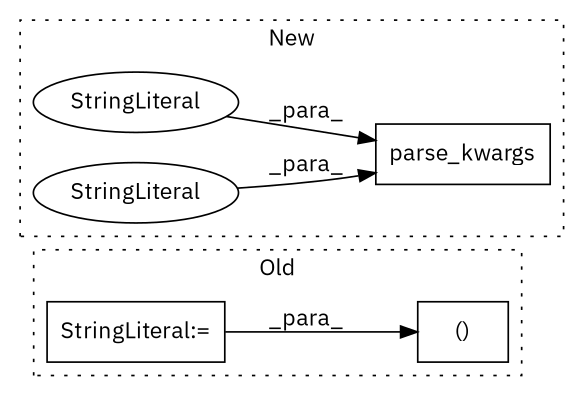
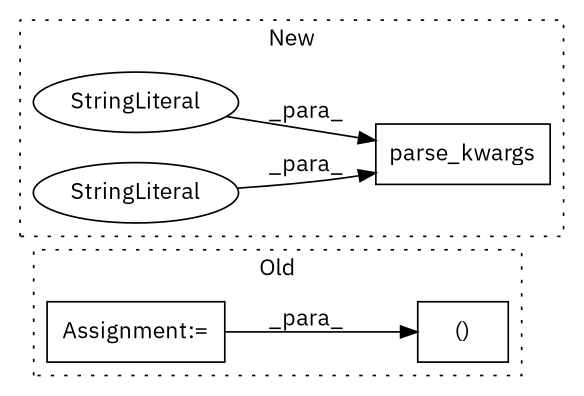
node "StringLiteral:=": label "StringLiteral:=" -> "Assignment:="
